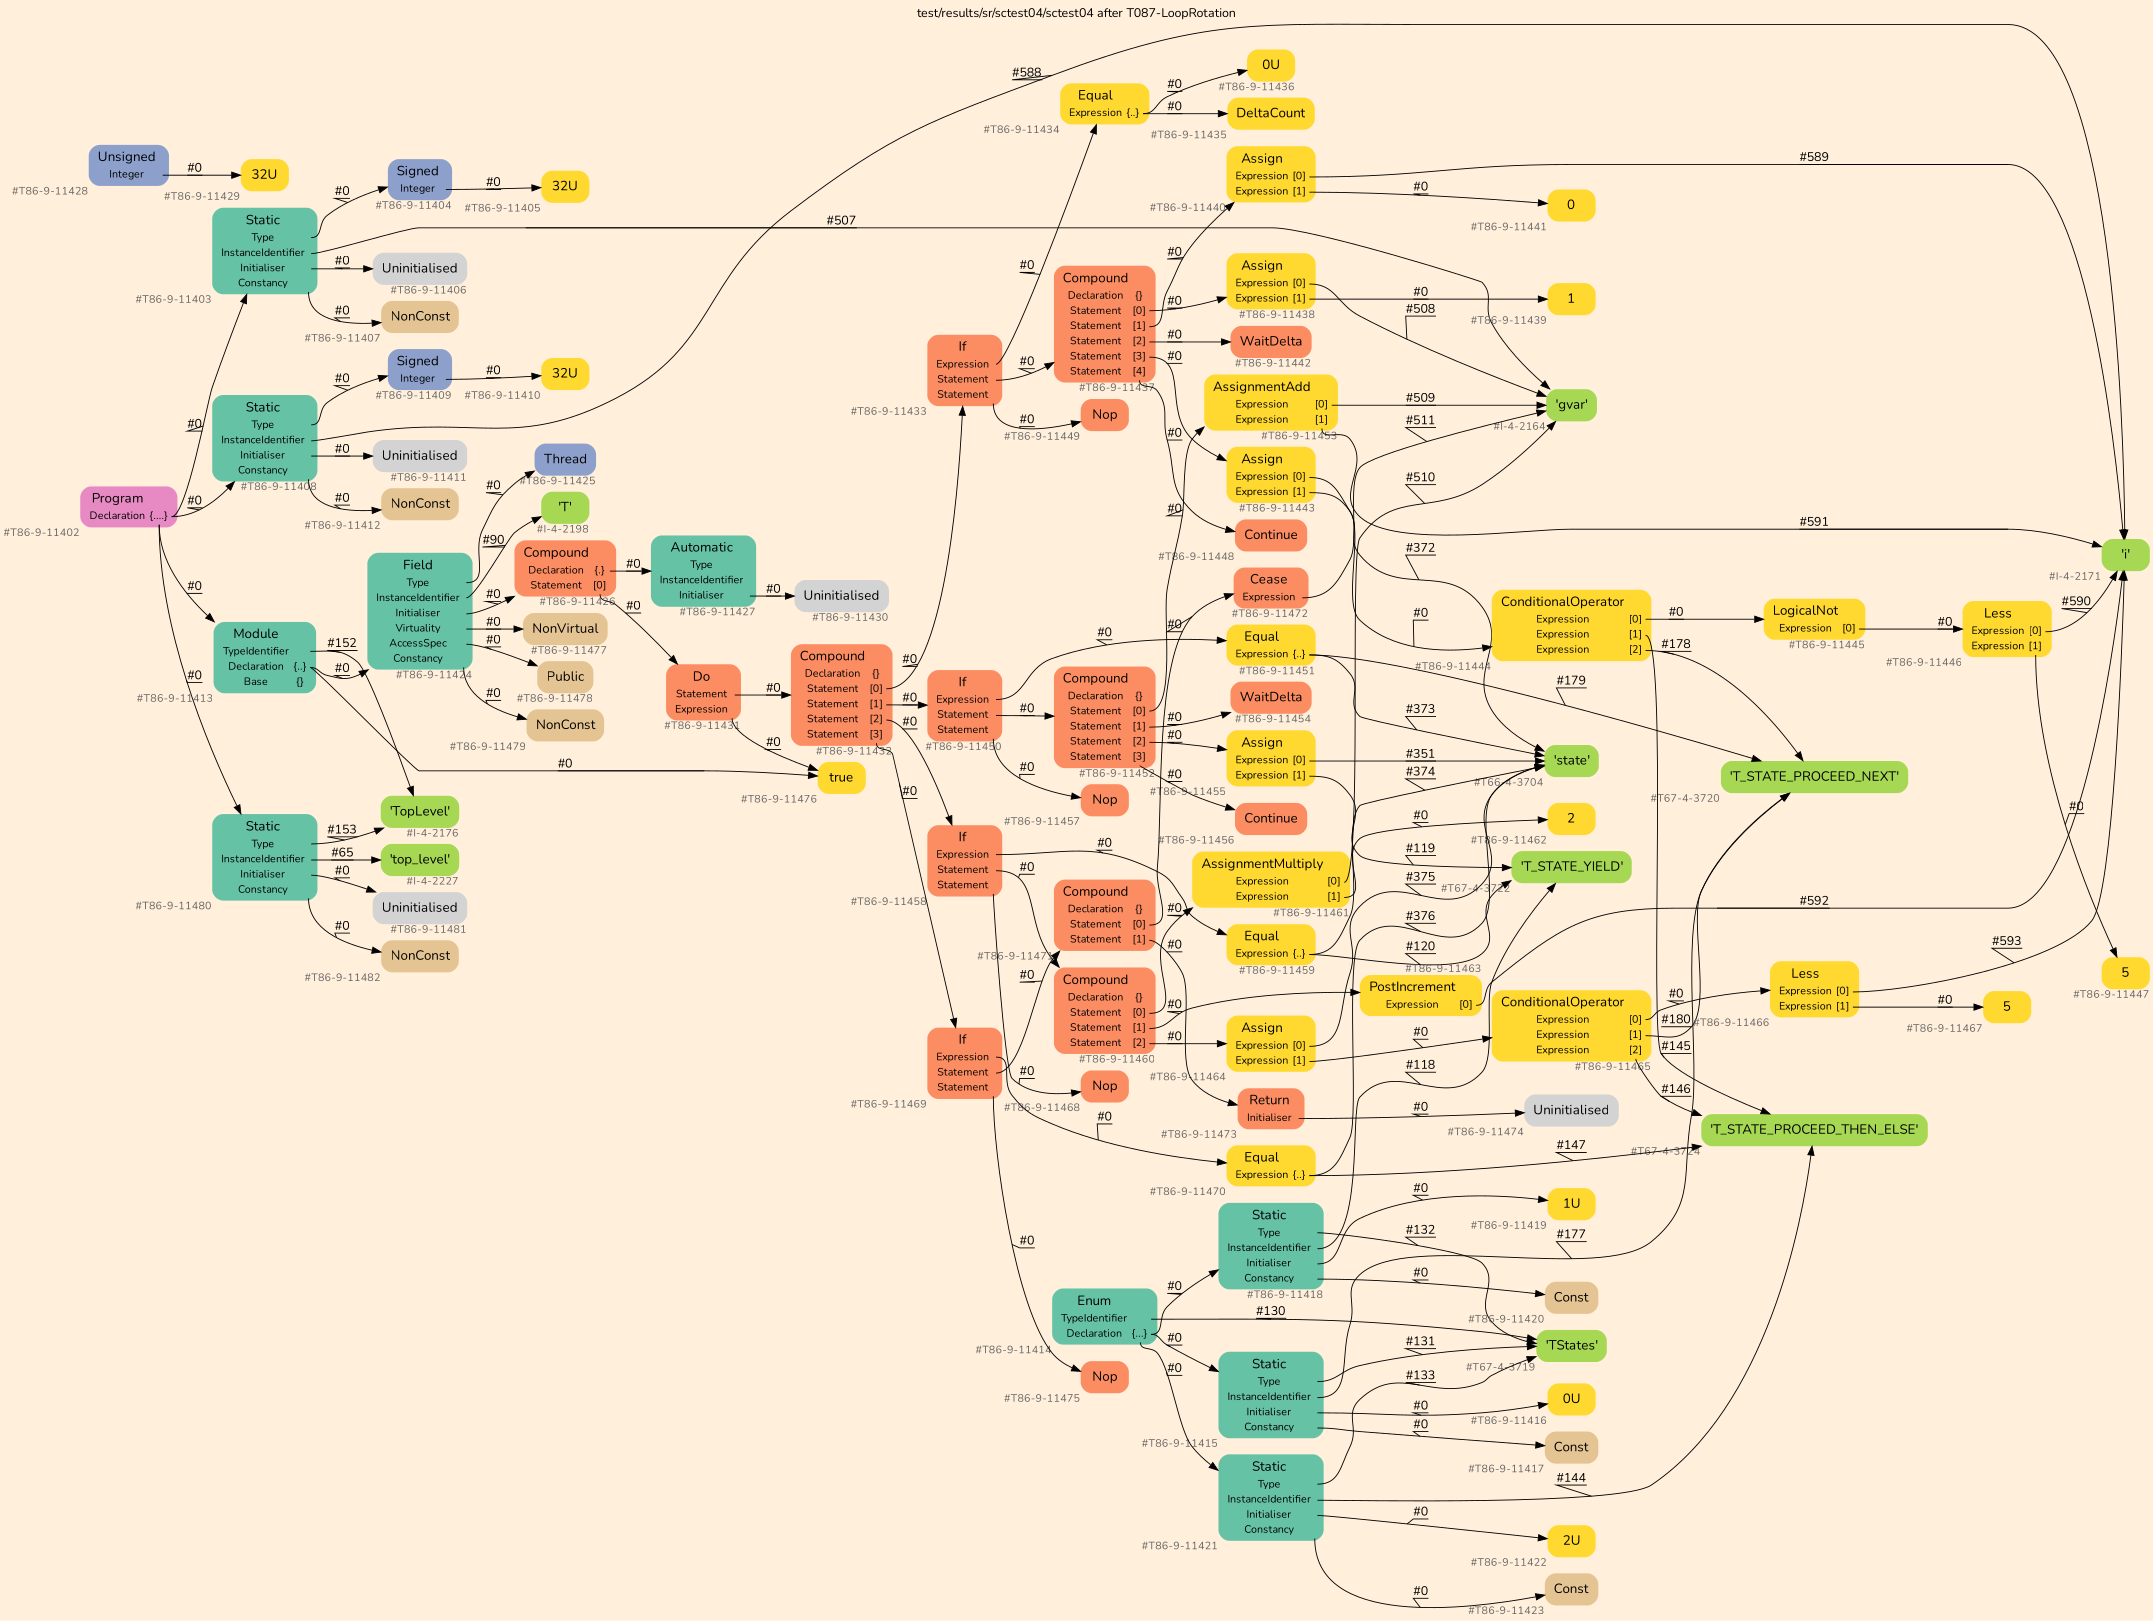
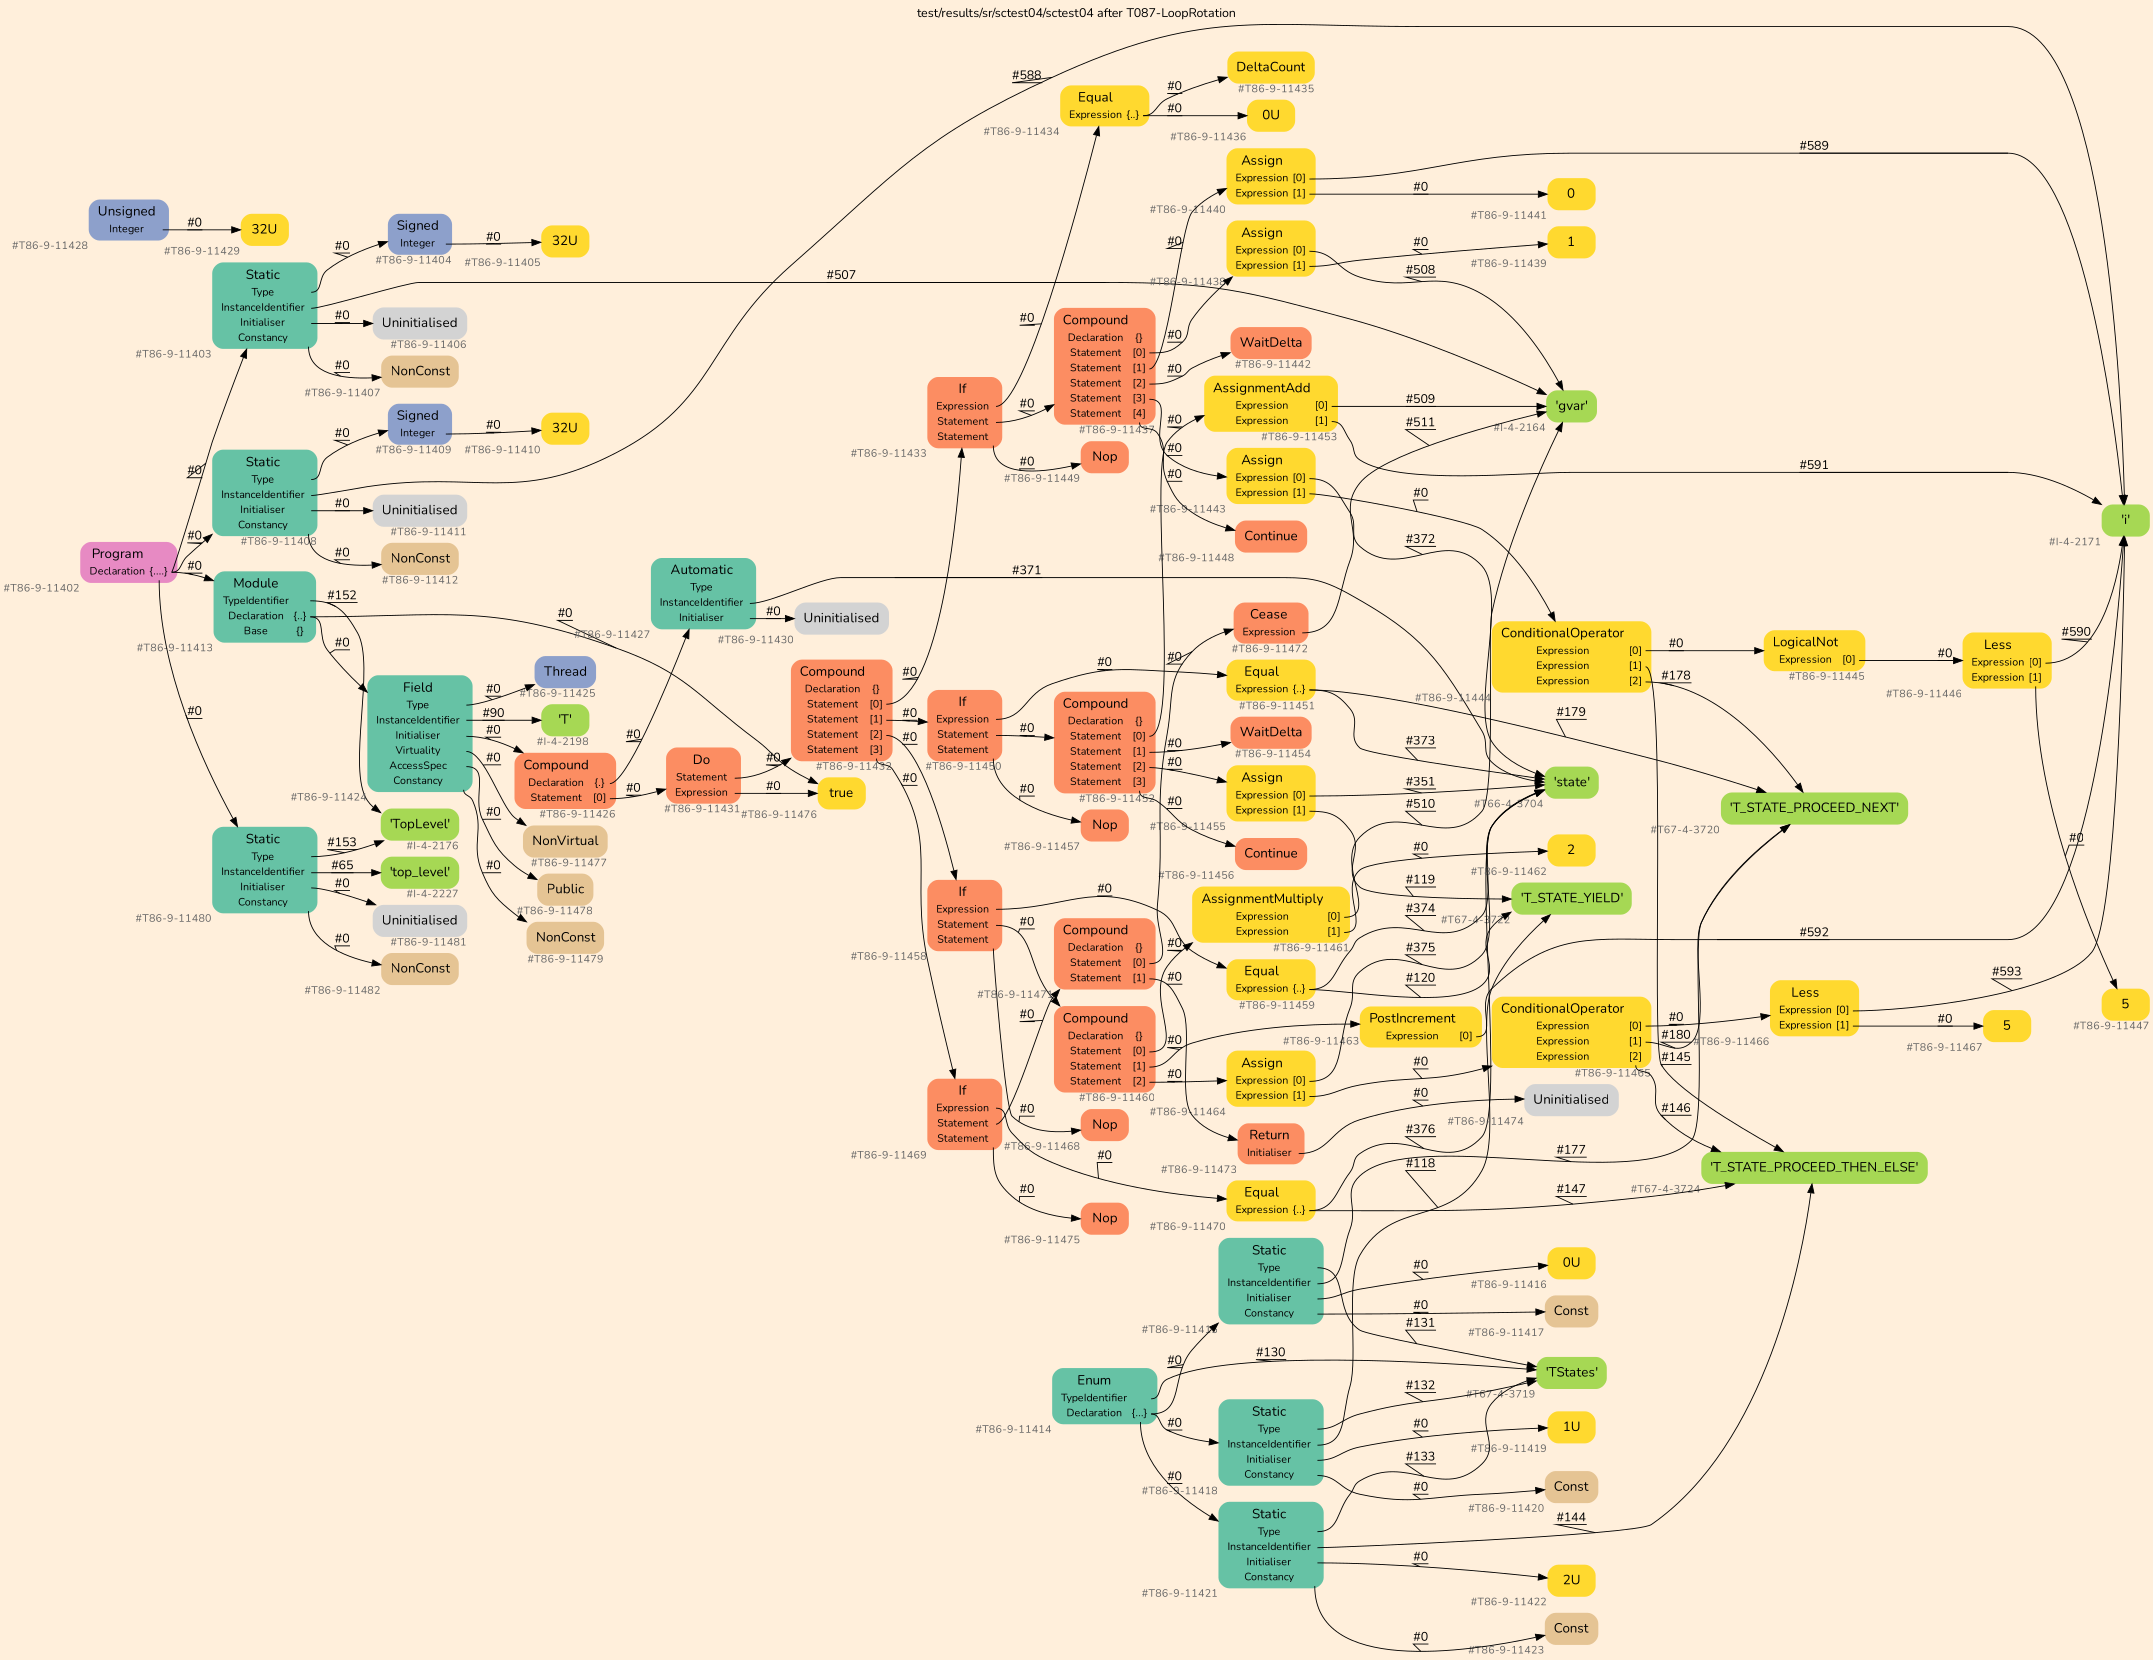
edge "Automatic" -> "'state'": added, label "#371"
